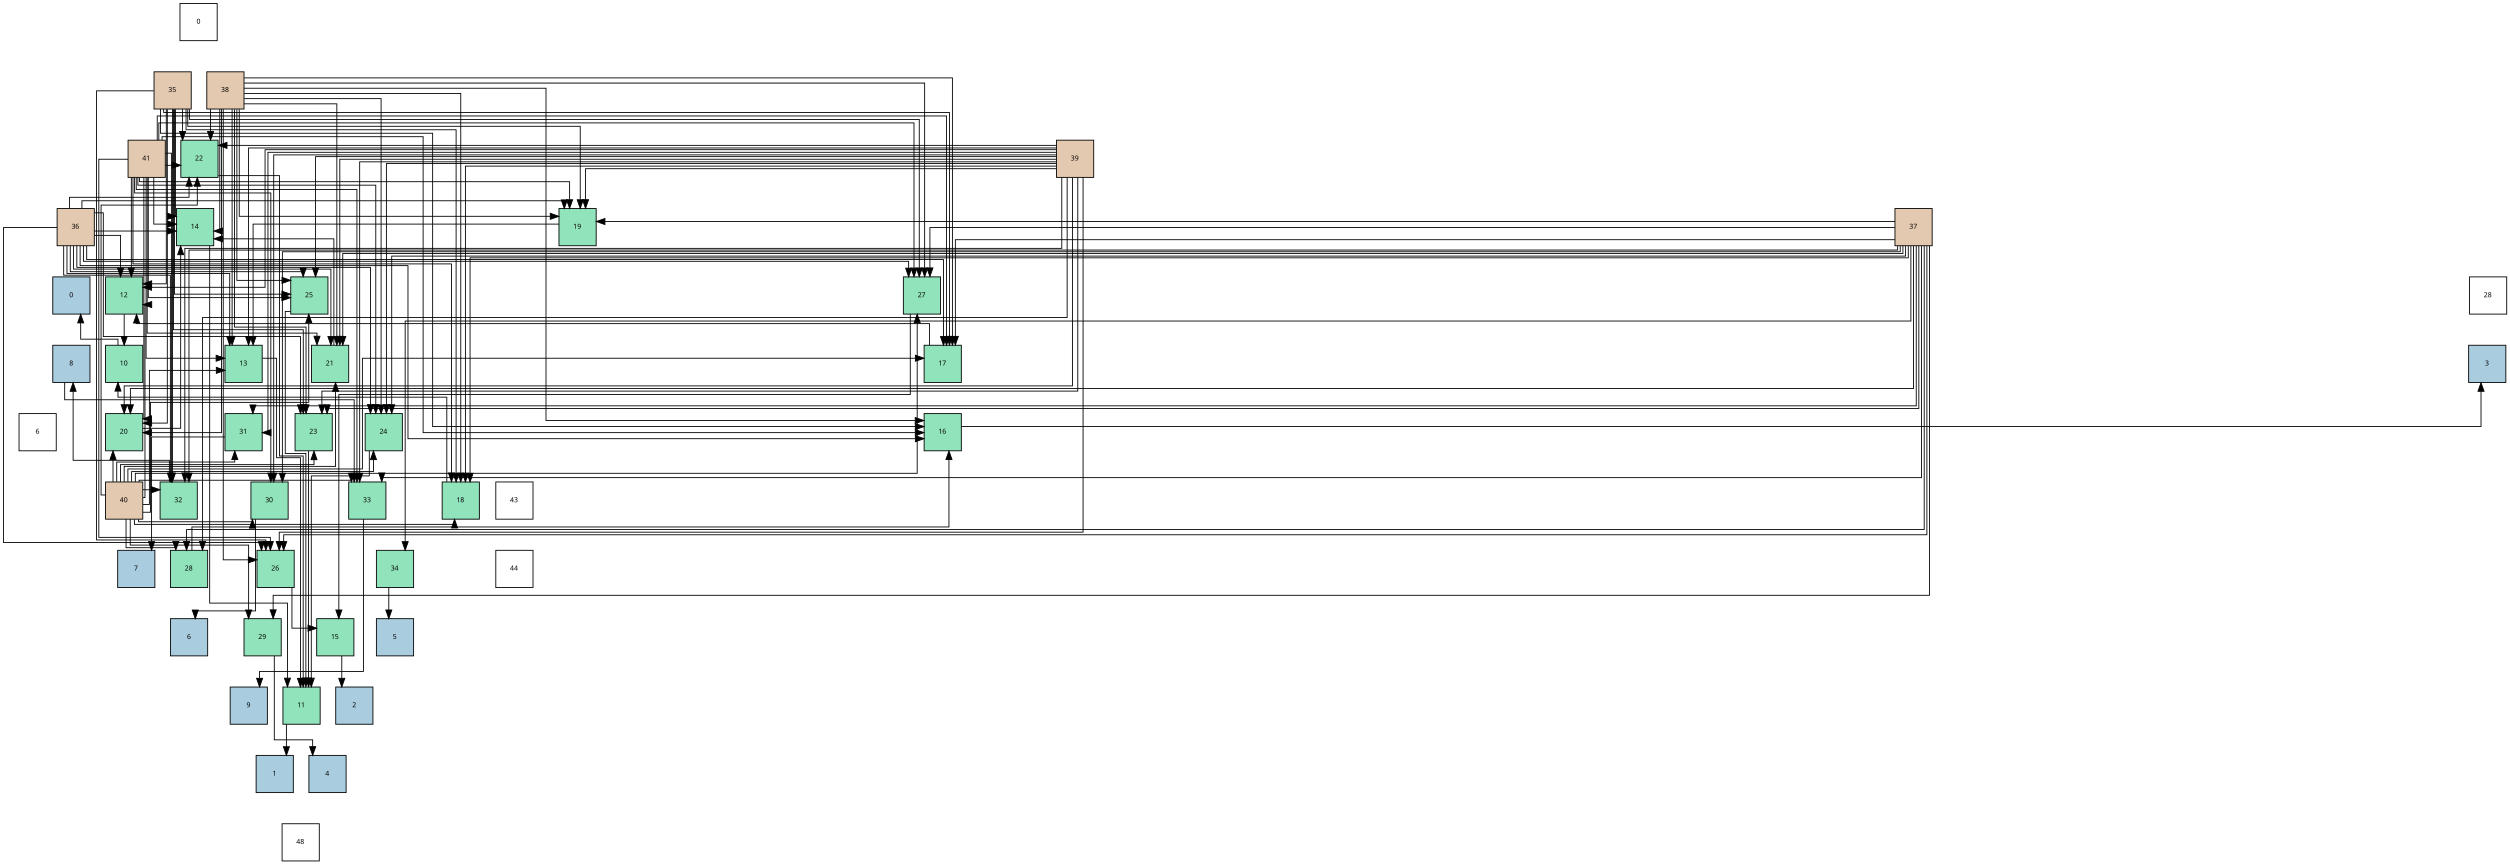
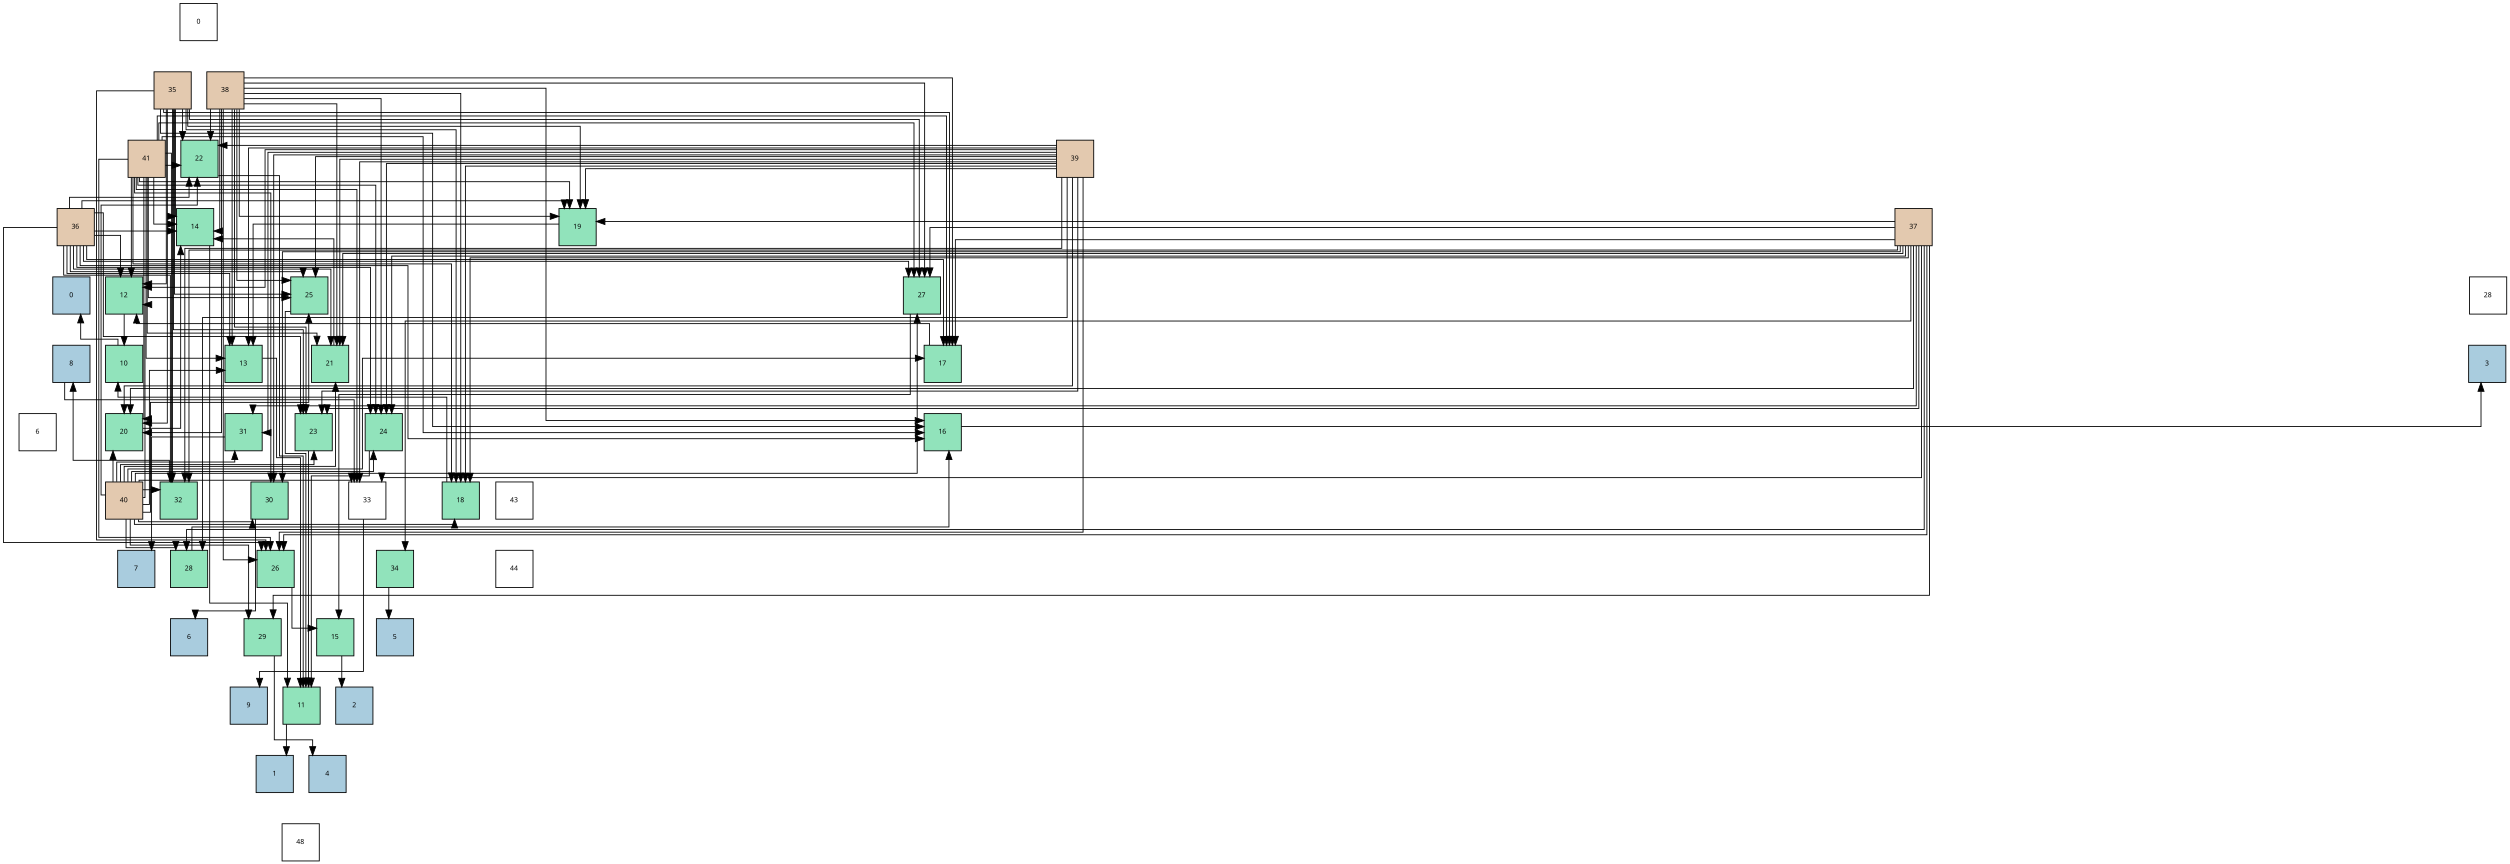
node "33": fillcolor #91e3bb -> #ffffff
